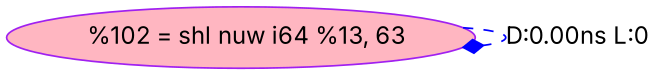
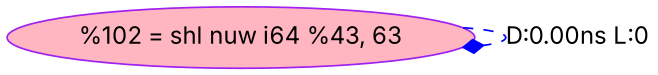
node "%102 = shl nuw i64 %13, 63": label "%102 = shl nuw i64 %13, 63" -> "%102 = shl nuw i64 %43, 63"
